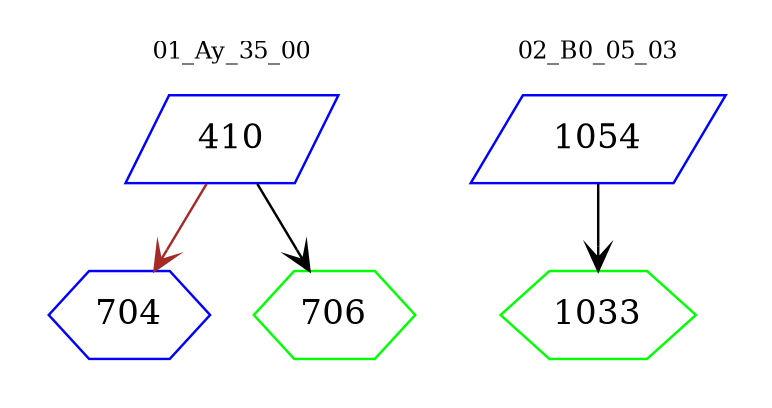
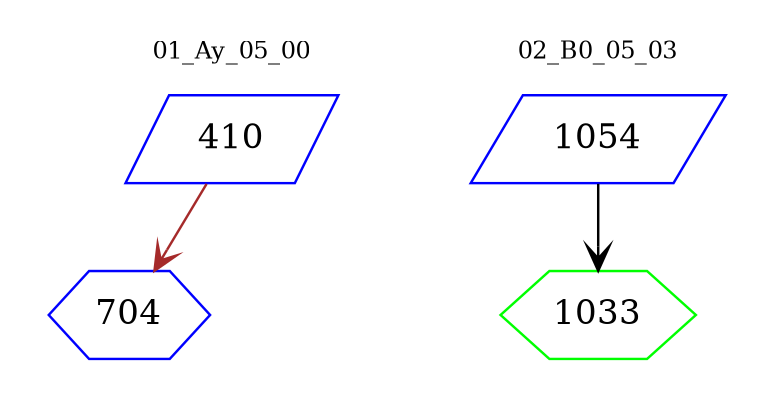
cluster "01_Ay_35_00": label "01_Ay_35_00" -> "01_Ay_05_00"
node "706": removed
